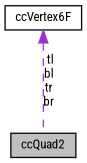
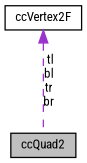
node "ccVertex6F": label "ccVertex6F" -> "ccVertex2F"
